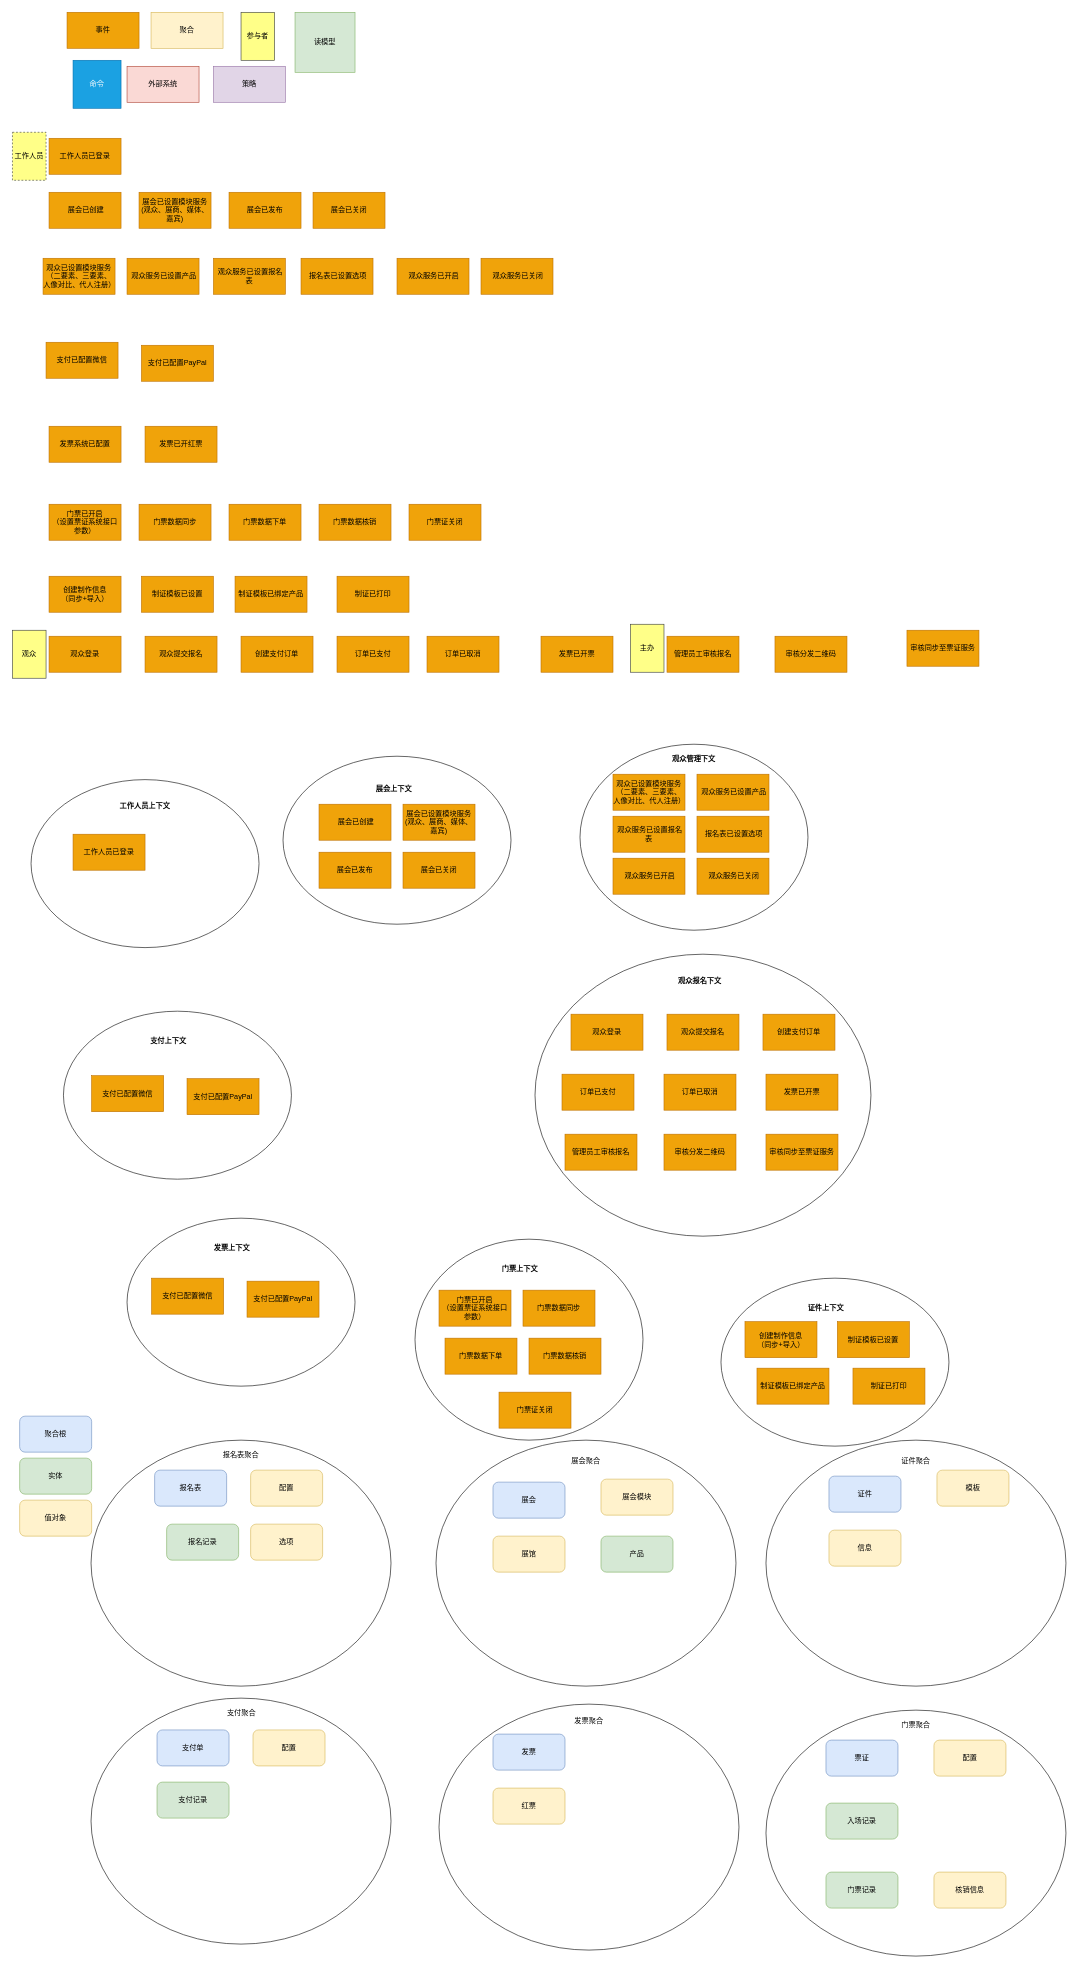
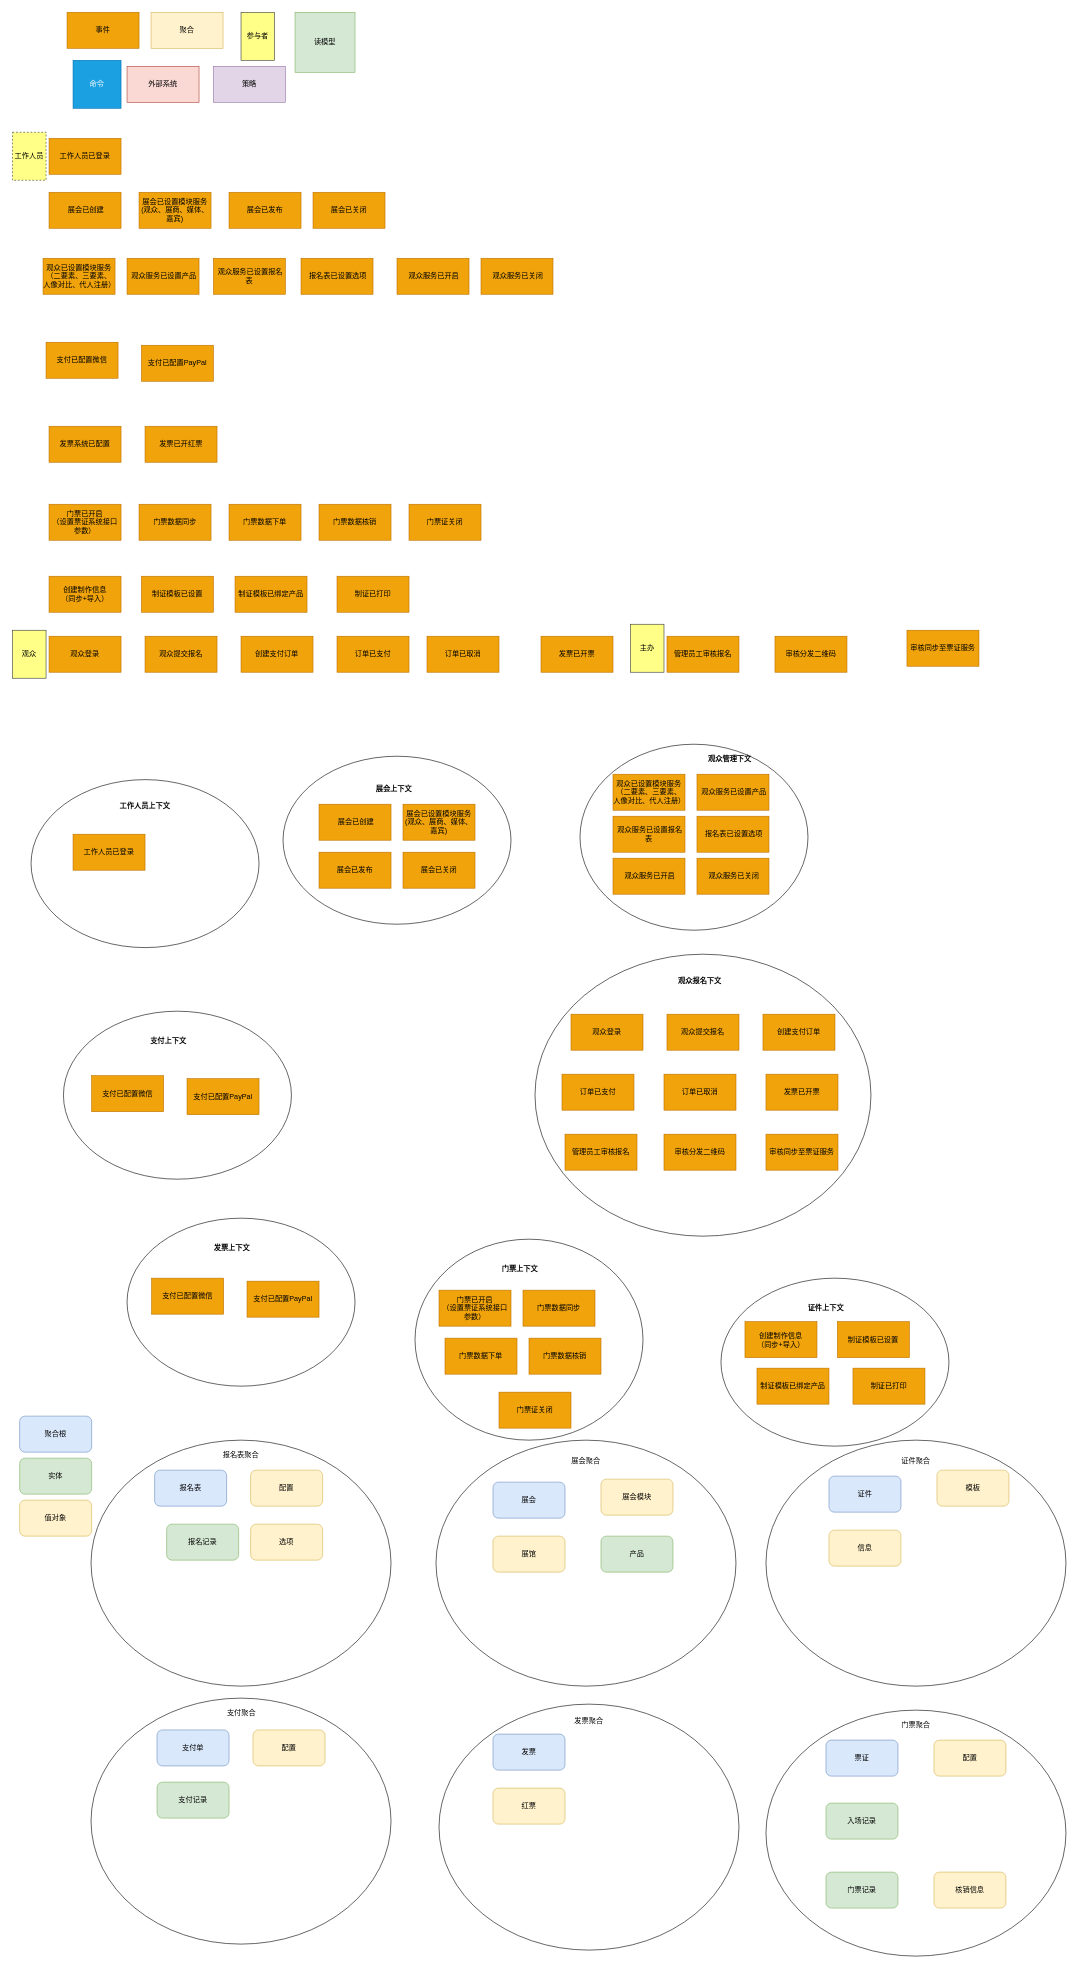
node "观众管理下文": moved (694, 759) -> (730, 759)
